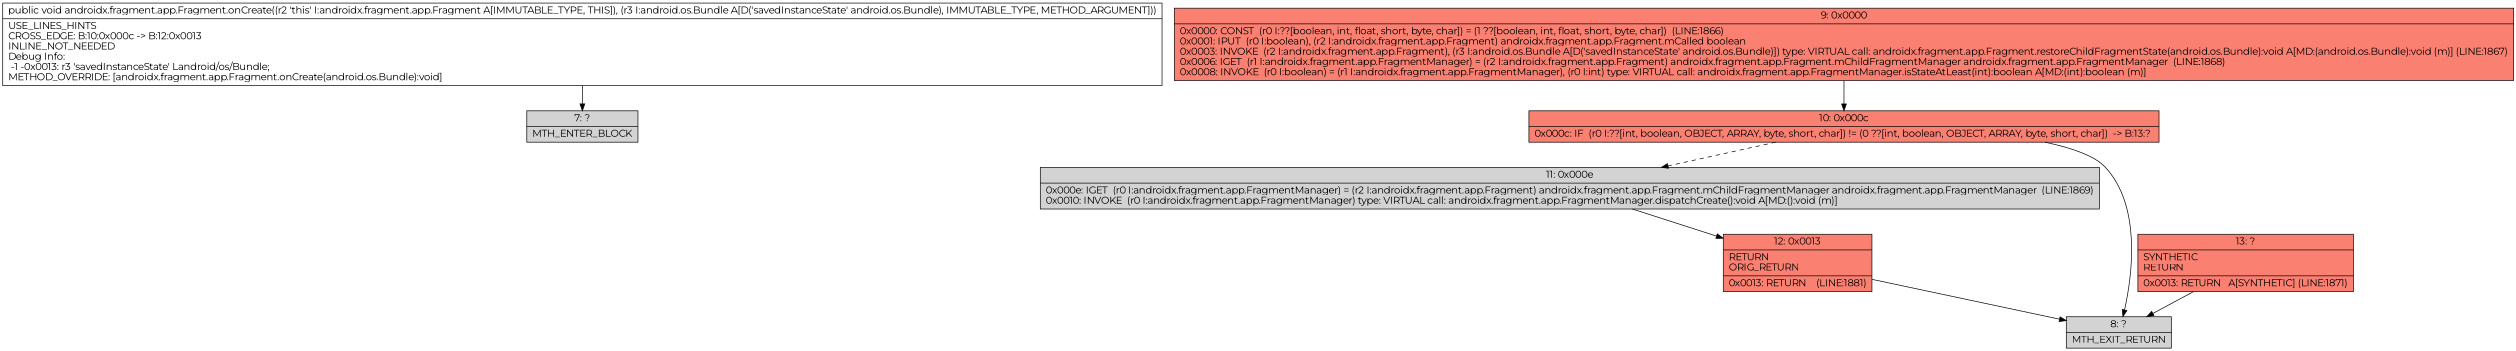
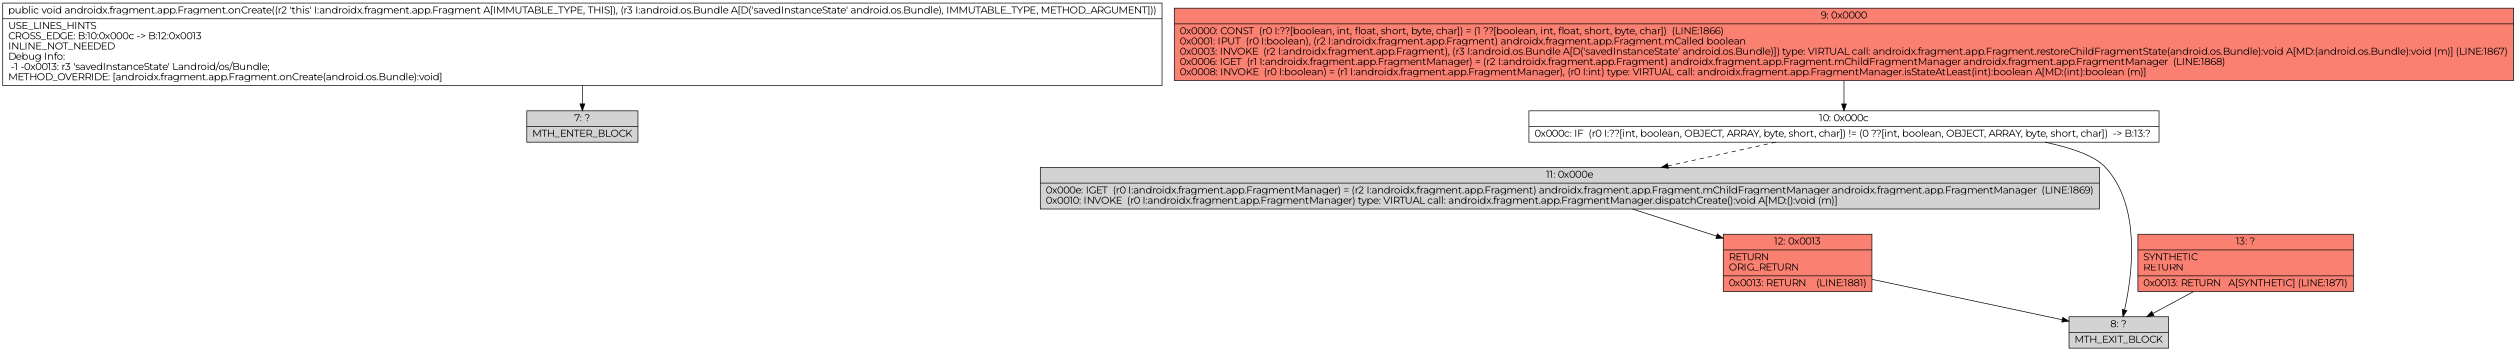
node "10: 0x000c": fillcolor salmon -> white
node "8: ?": text "MTH_EXIT_RETURN" -> "MTH_EXIT_BLOCK"
